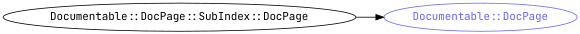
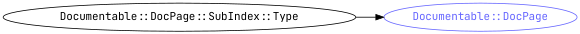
node "Documentable::DocPage::SubIndex::DocPage": label "Documentable::DocPage::SubIndex::DocPage" -> "Documentable::DocPage::SubIndex::Type"
